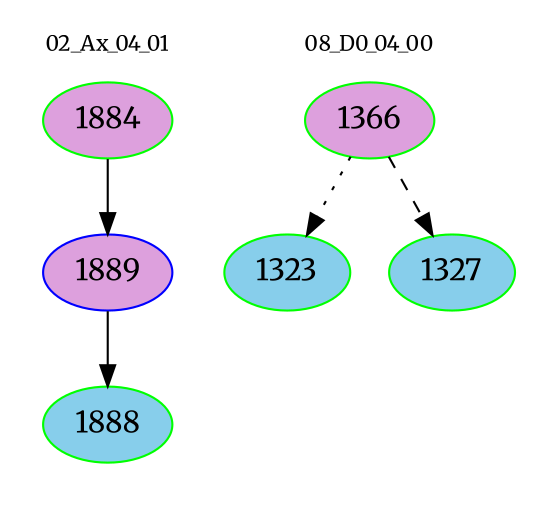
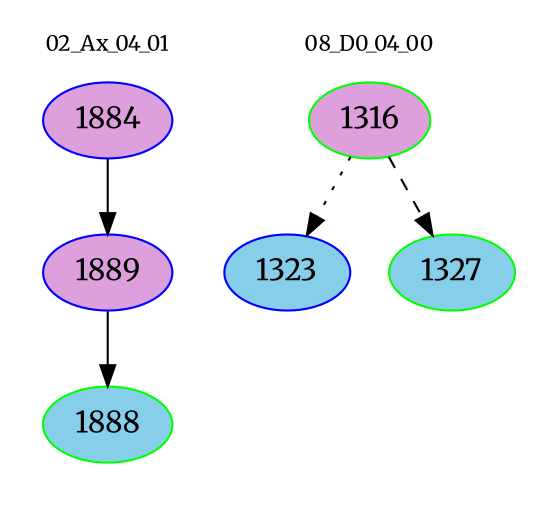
node "1884": color green -> blue
node "1366": label "1366" -> "1316"
node "1323": color green -> blue
